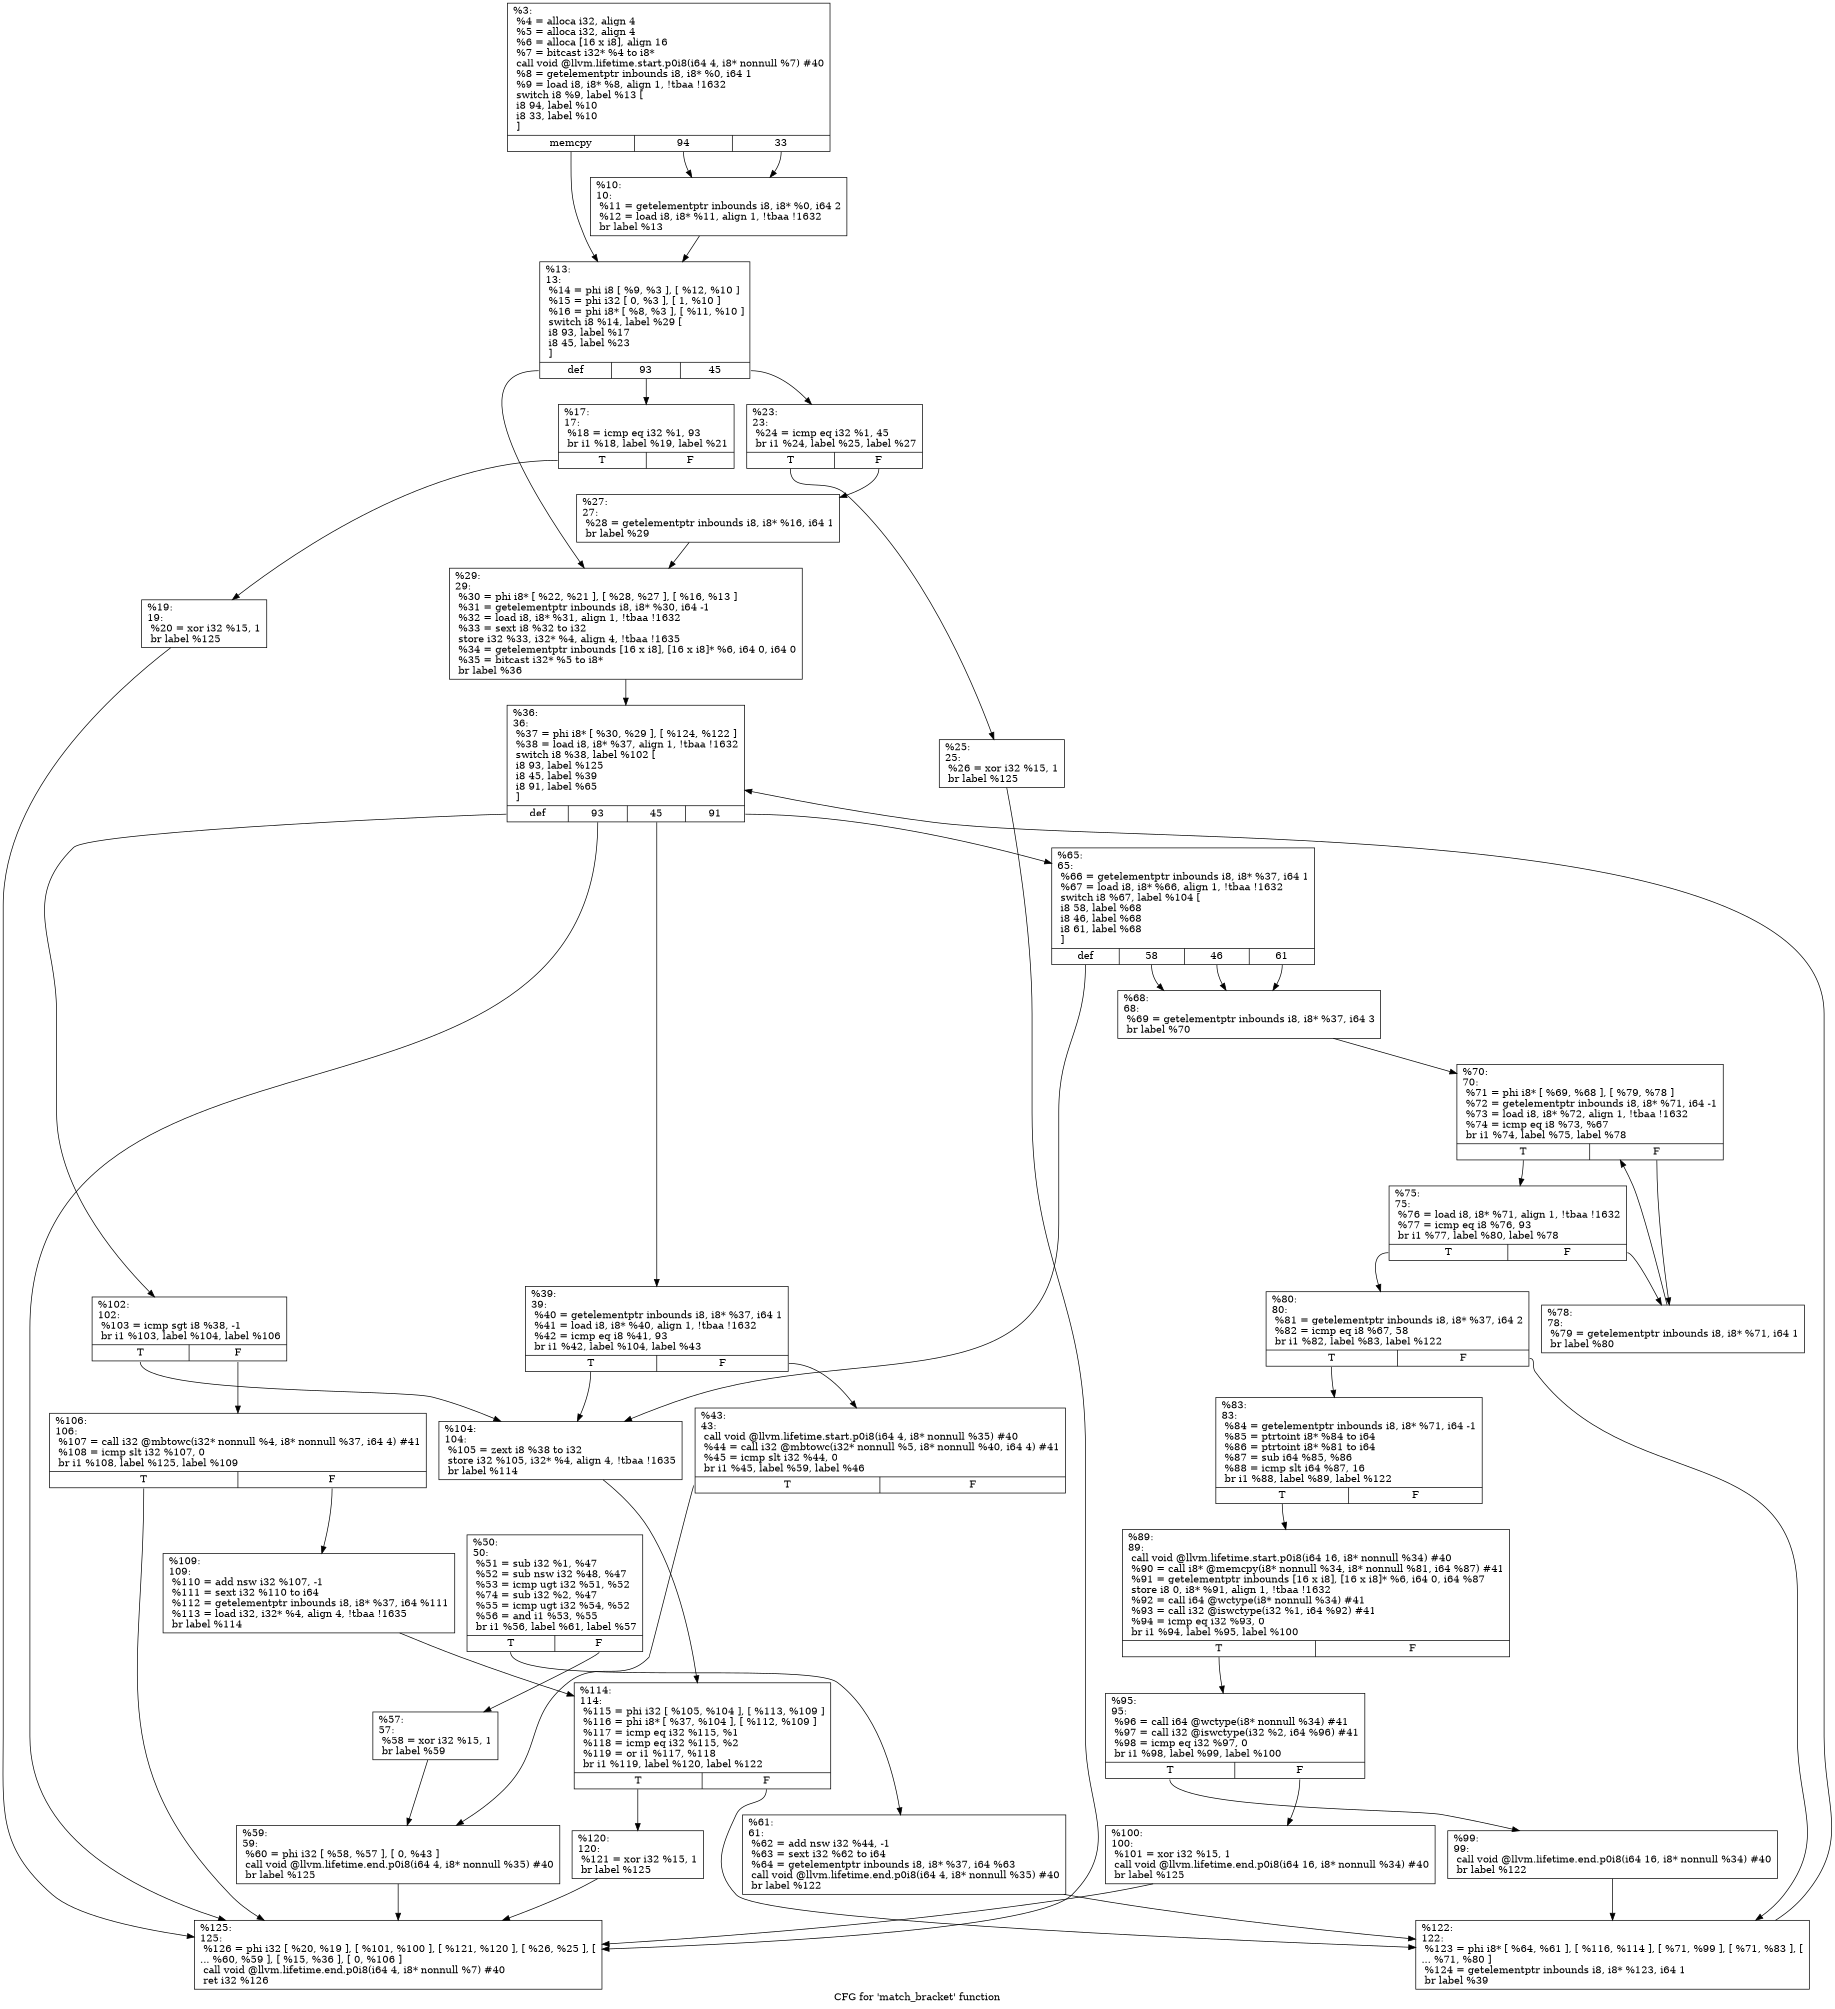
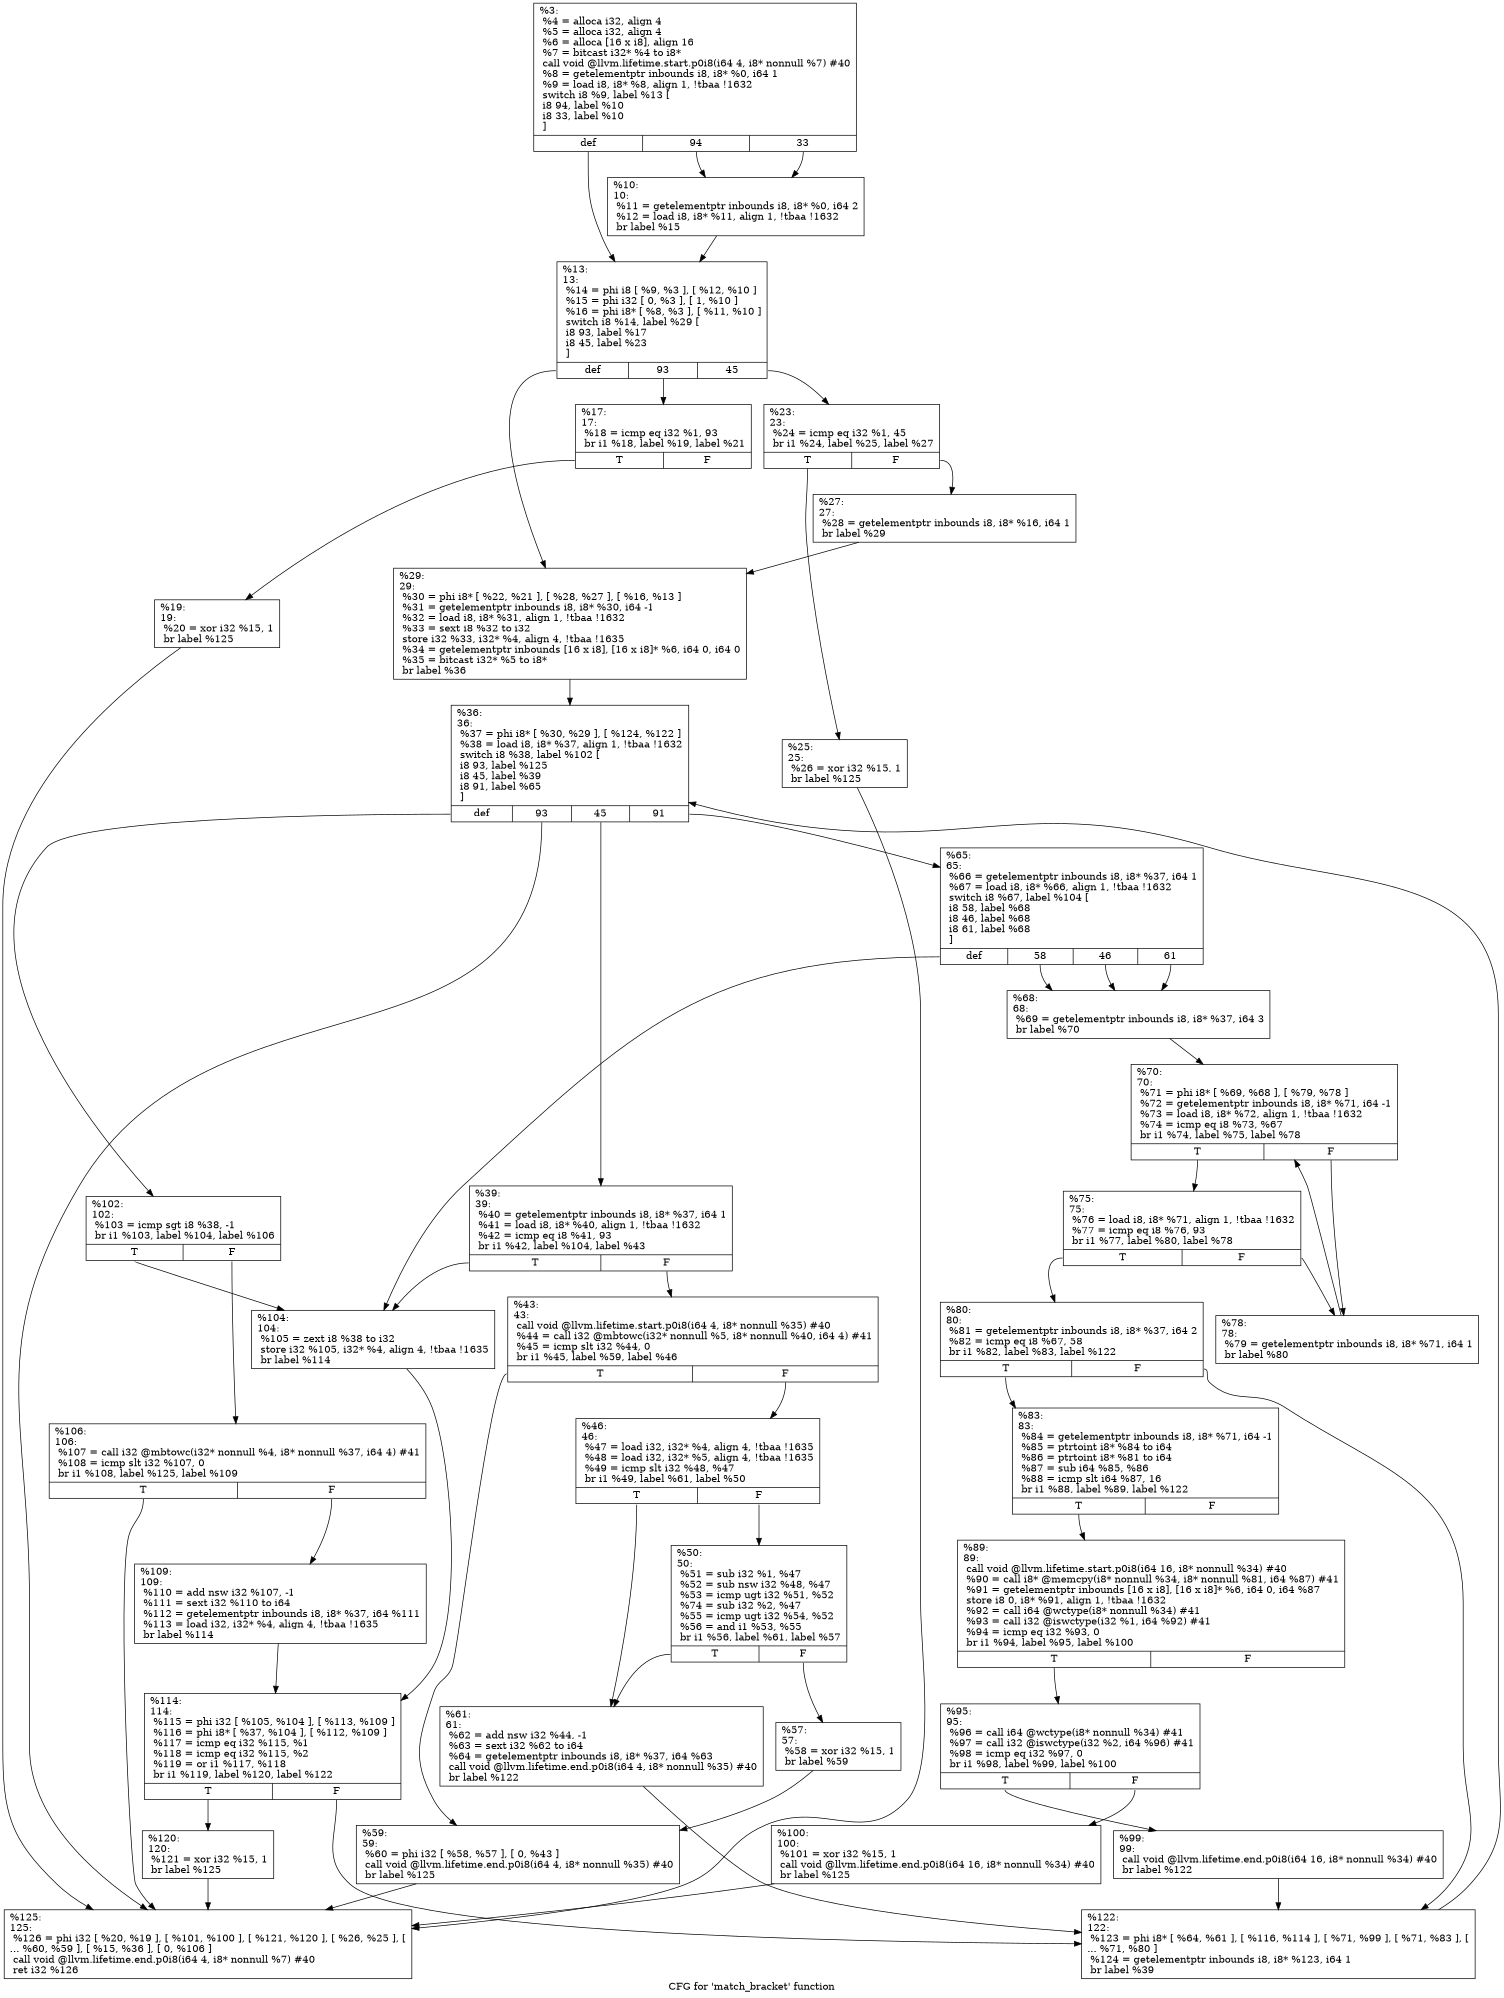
node "%3:": text "memcpy" -> "def"
node "%10:": text "br label %13" -> "br label %15"
node "%46:": added
